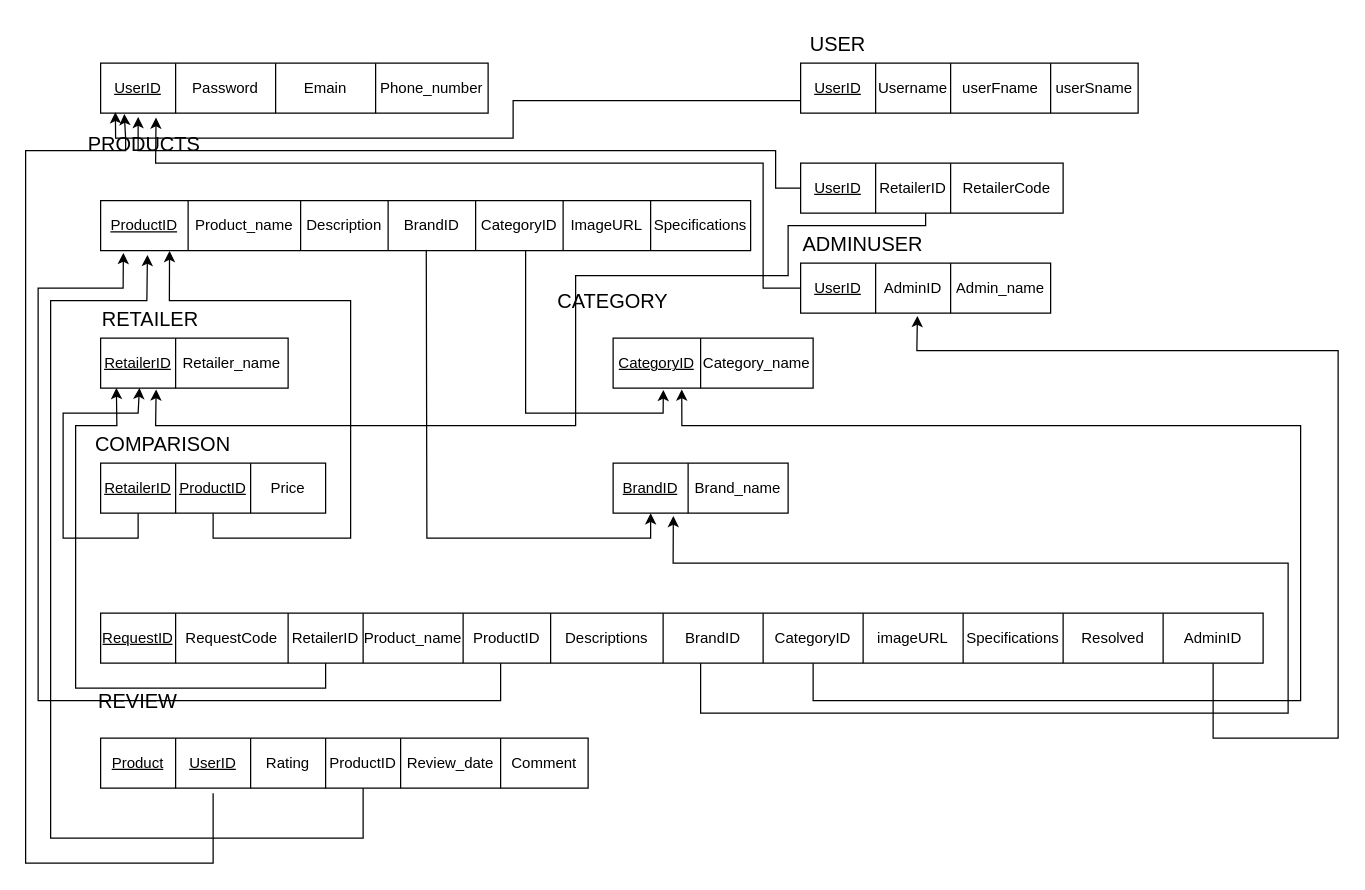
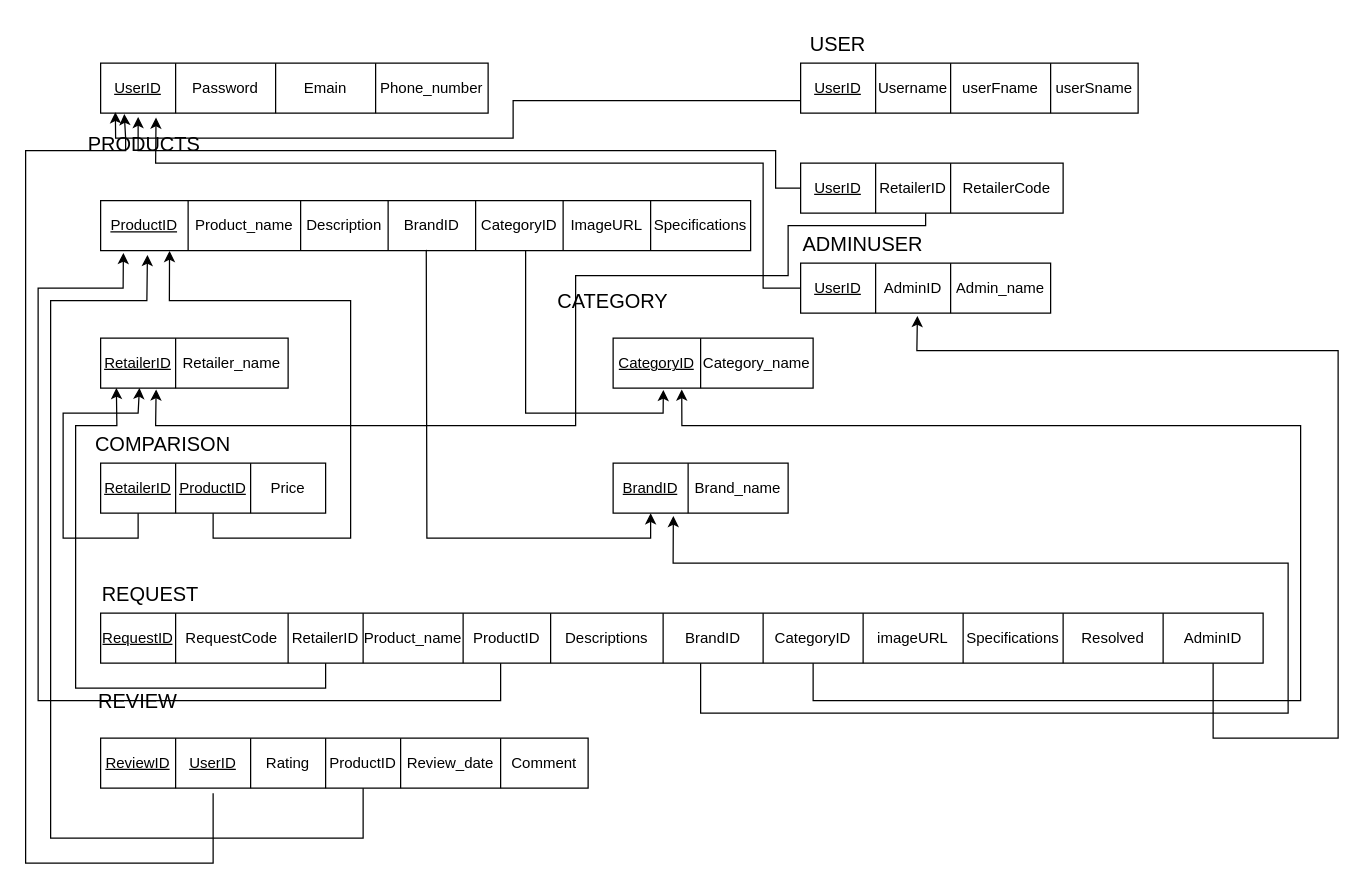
node "RETAILER": removed
node "REQUEST": added
node "Product": label "Product" -> "ReviewID"
